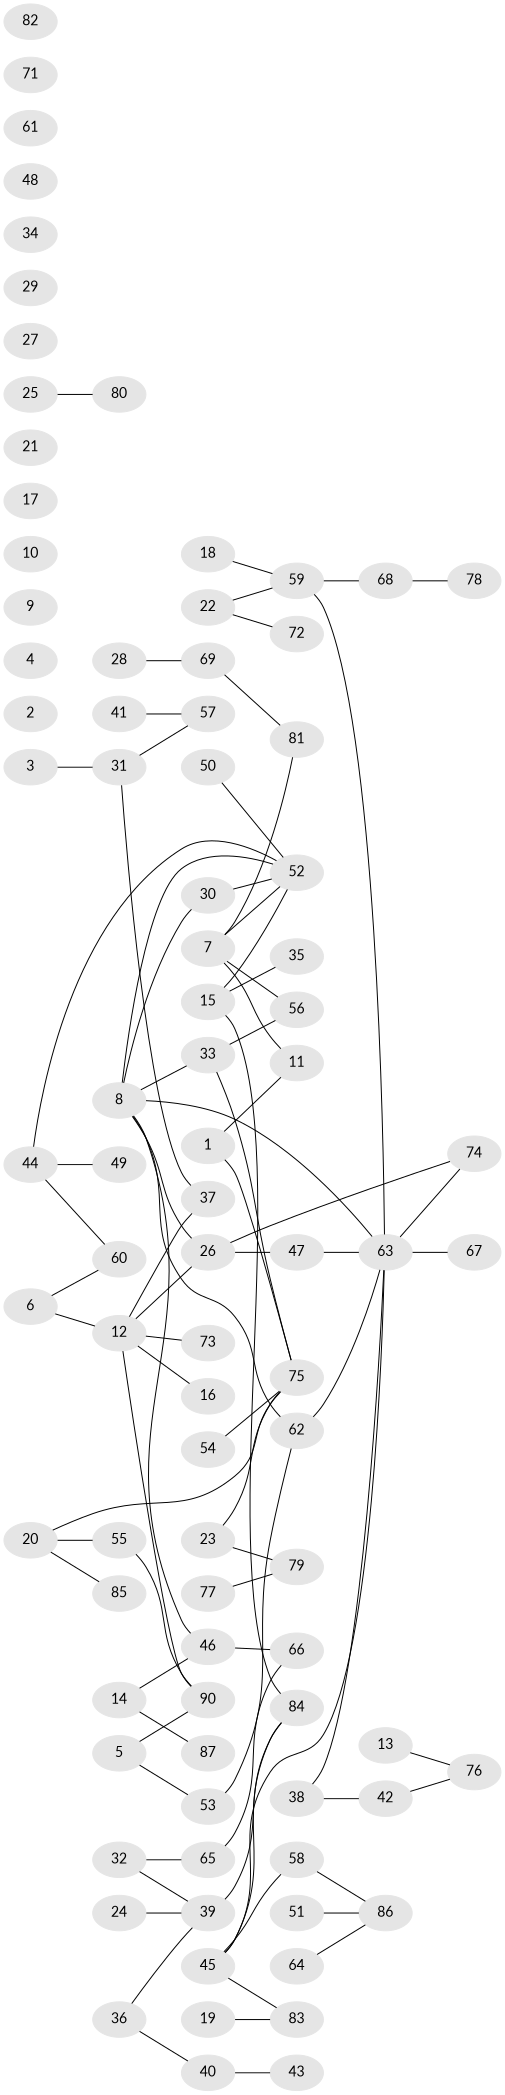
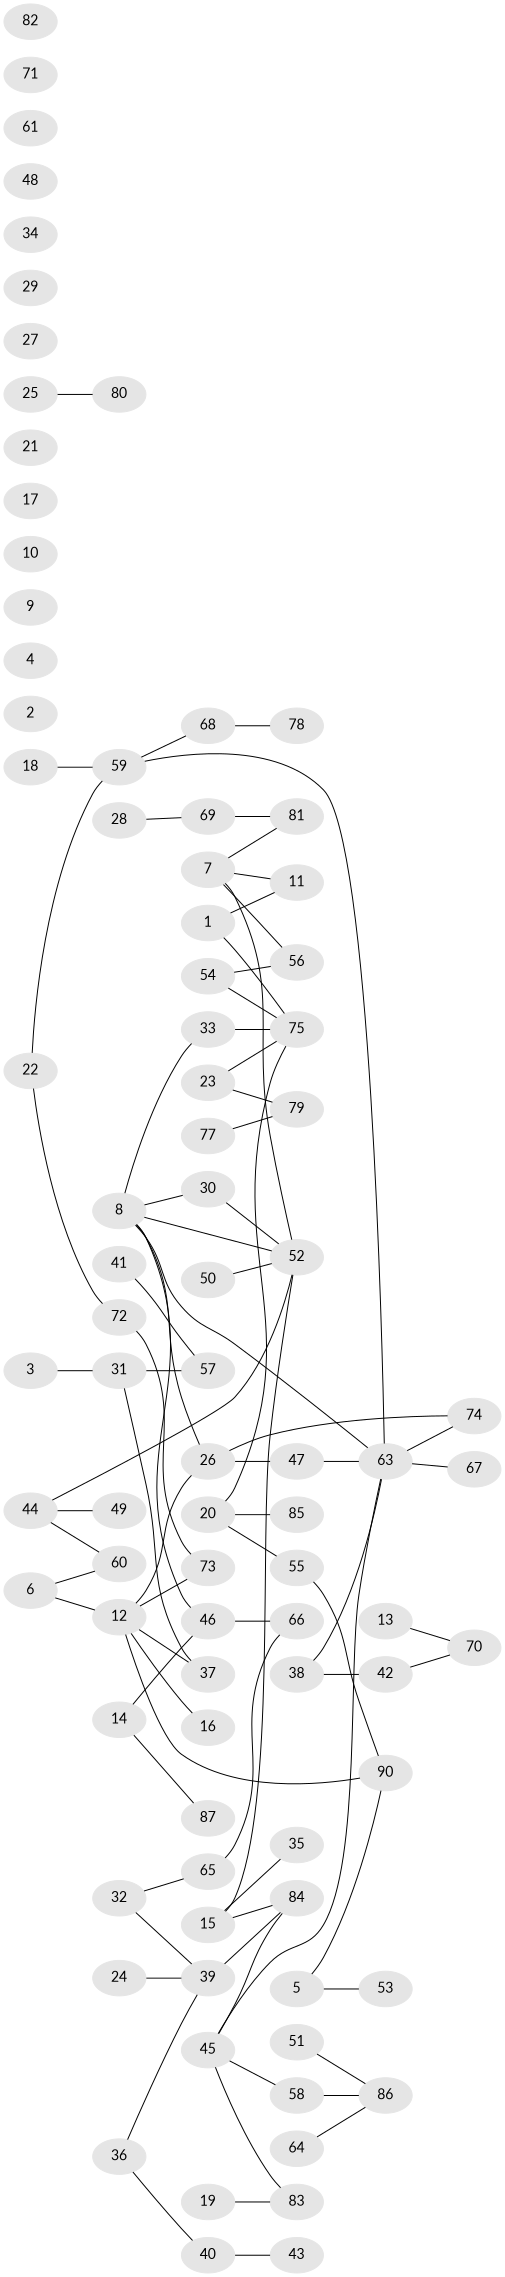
edge "56" -- "33": now "56" -- "54"
node "62": removed
edge "72" -- "73": added
node "76": label "76" -> "70"
